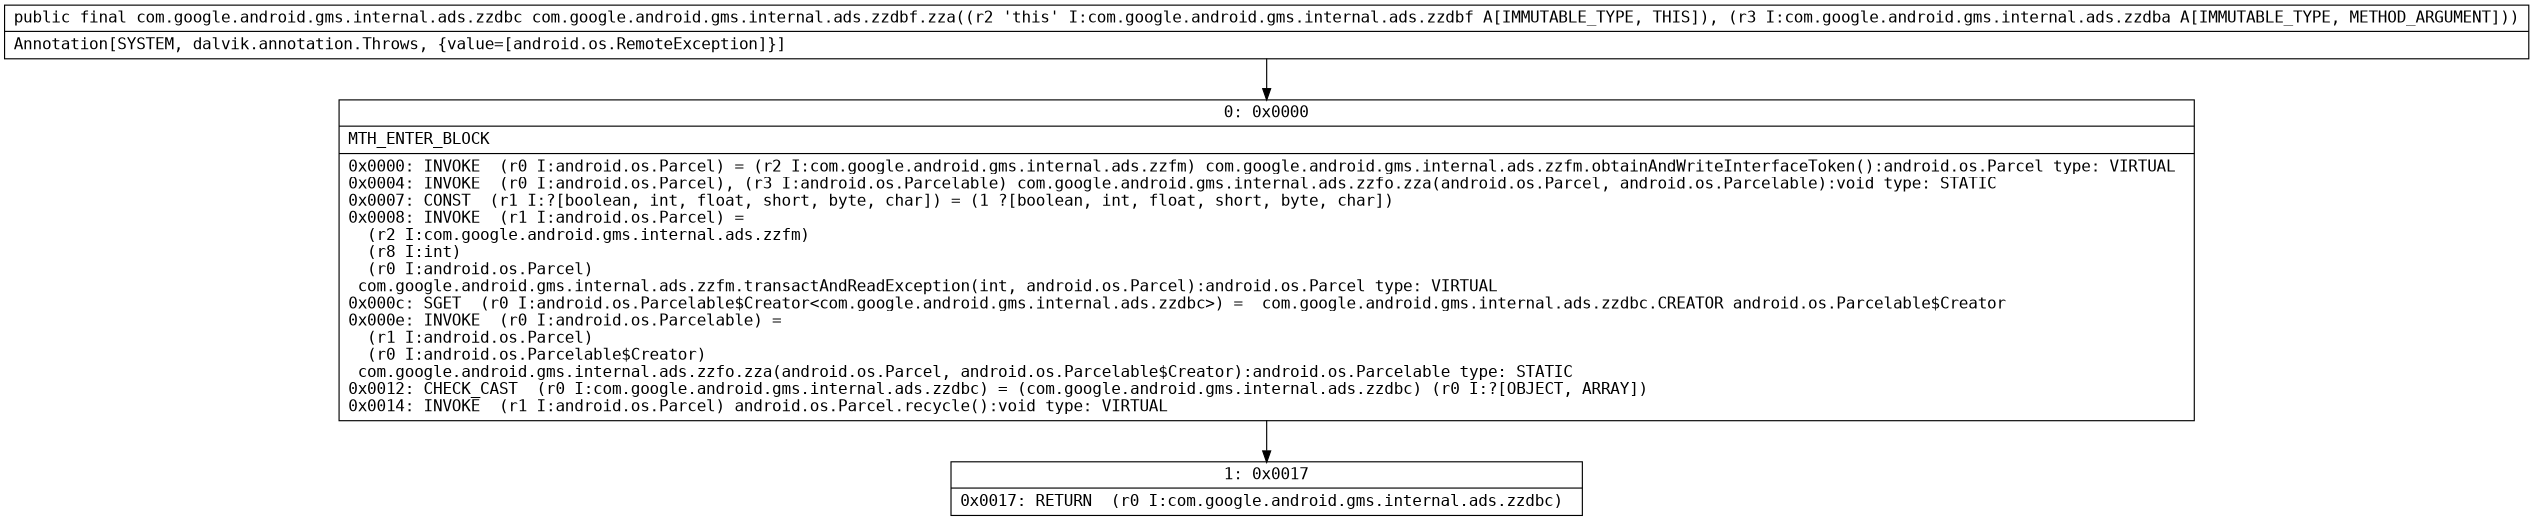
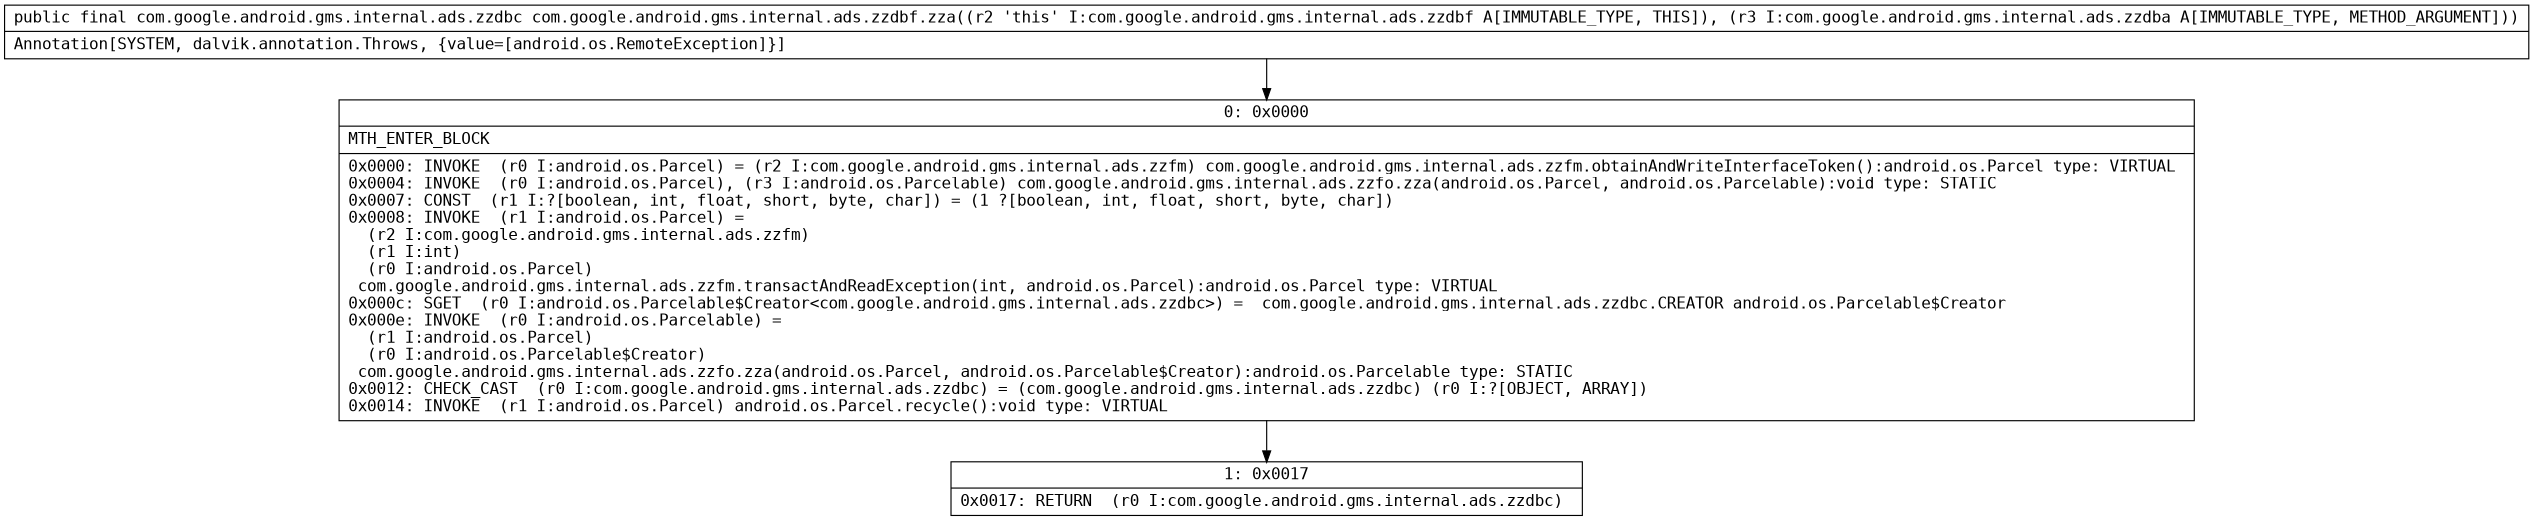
node "0: 0x0000": text "(r8 I:int)" -> "(r1 I:int)"
